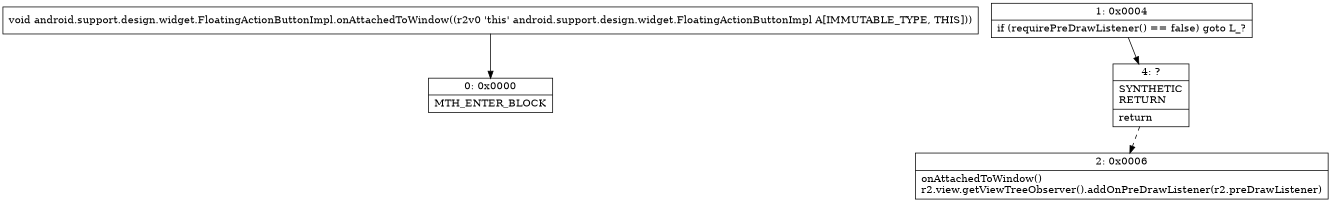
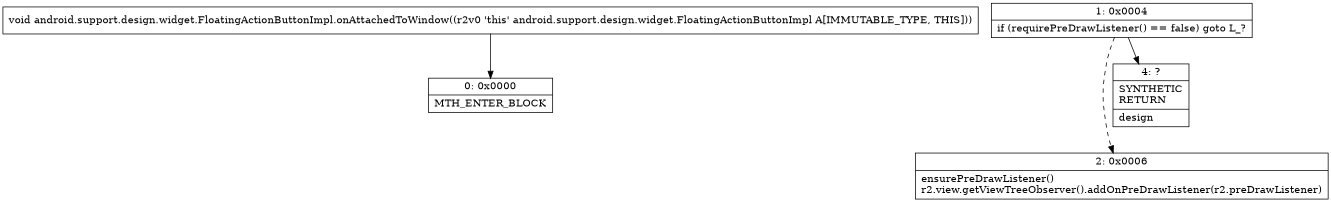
node "4: ?": text "return" -> "design"
edge "4: ?" -> "2: 0x0006": now "1: 0x0004" -> "2: 0x0006"
node "2: 0x0006": text "onAttachedToWindow()" -> "ensurePreDrawListener()"
